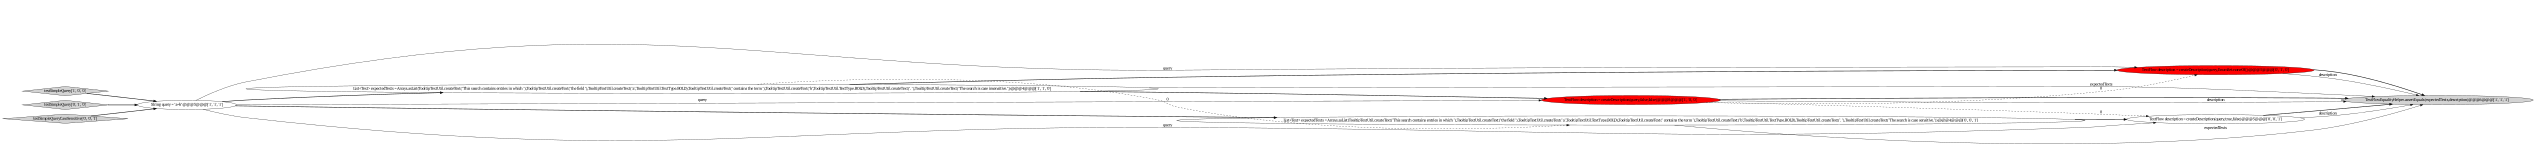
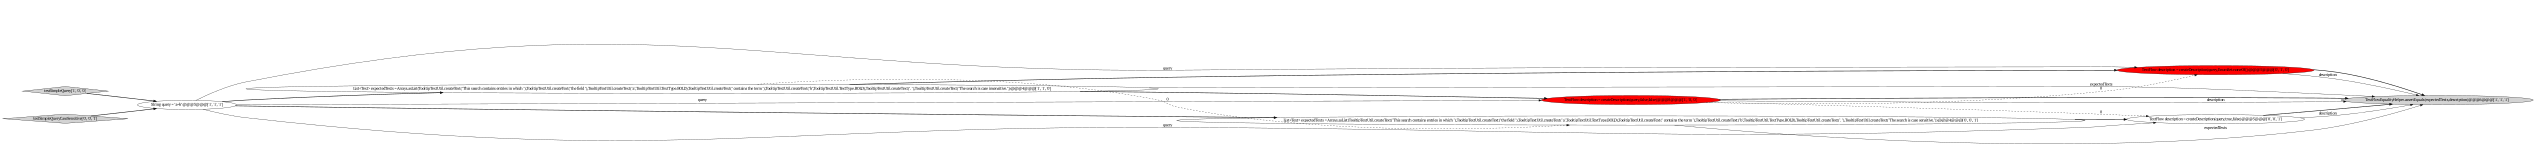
node "testSimpleQuery['0', '1', '0']": removed
